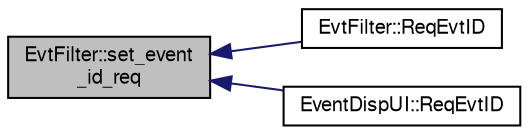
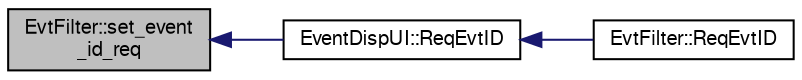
edge "EvtFilter::ReqEvtID" -> "EvtFilter::set_event _id_req": now "EvtFilter::ReqEvtID" -> "EventDispUI::ReqEvtID"
